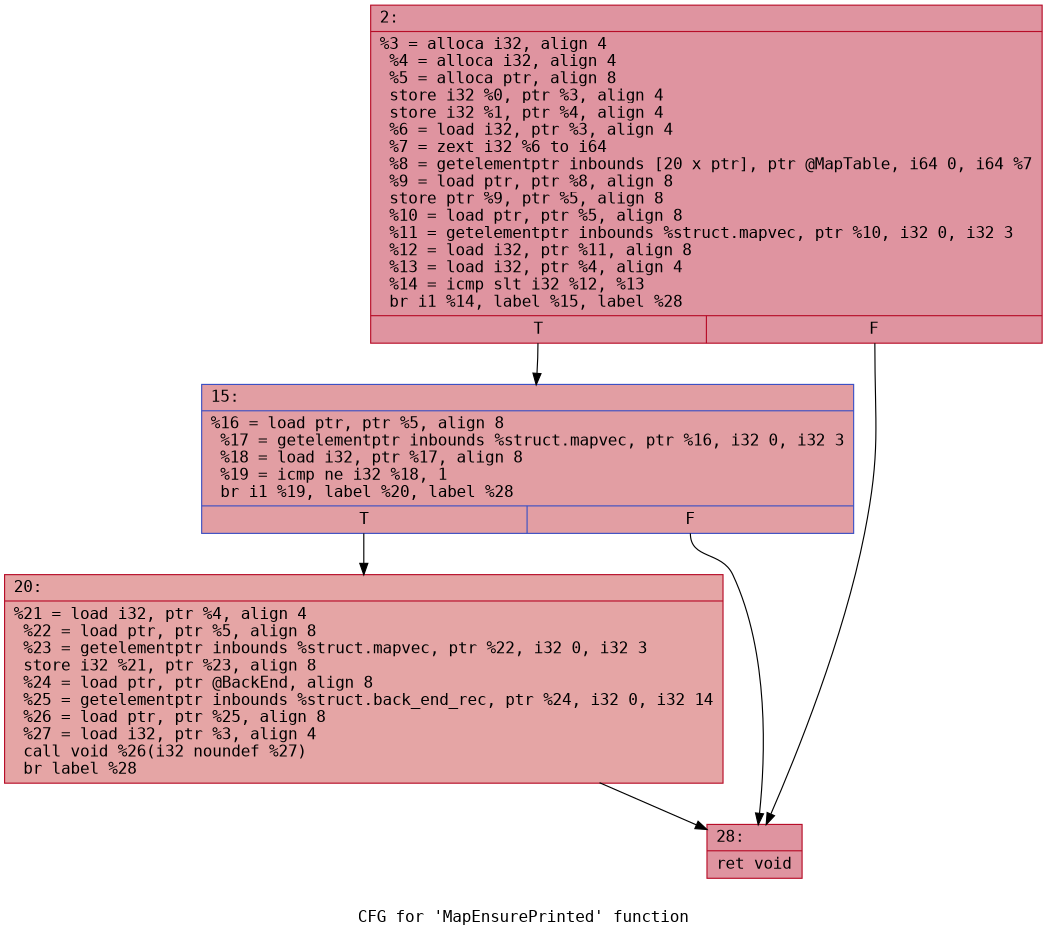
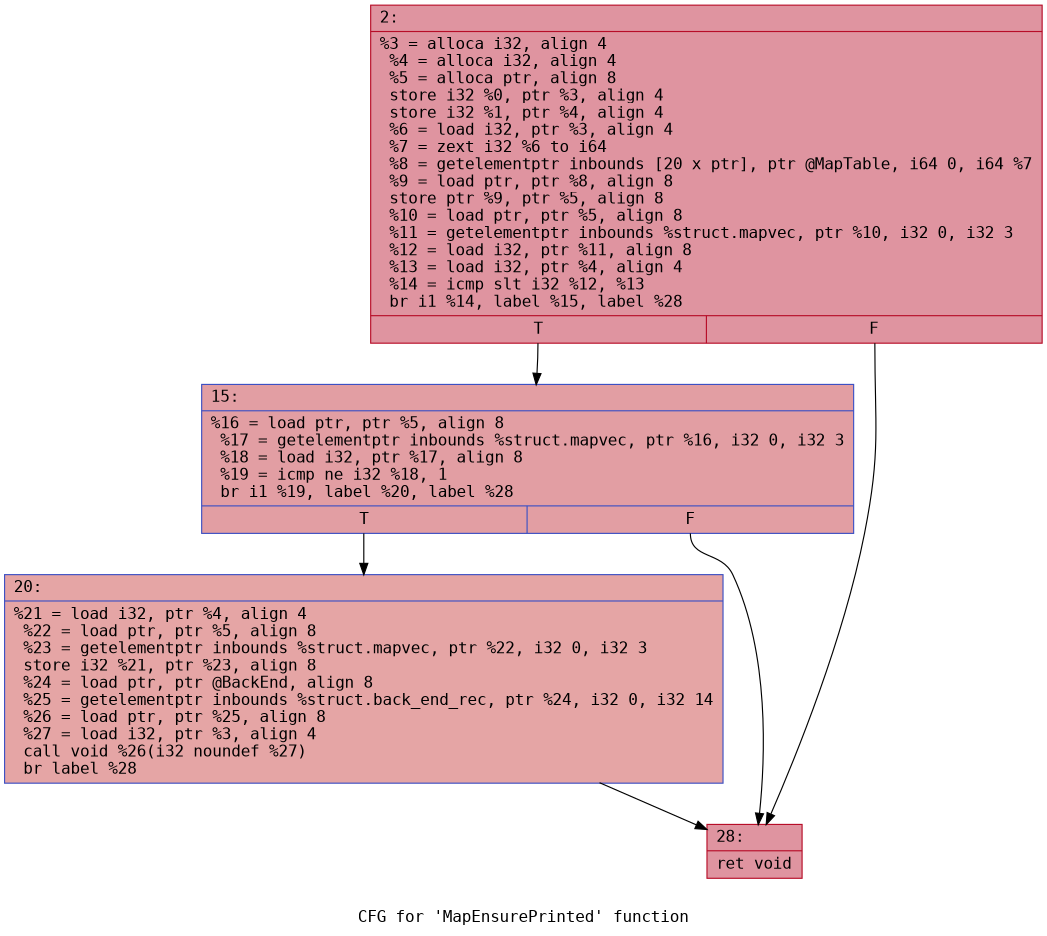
node "20:": color #b70d28ff -> #3d50c3ff
